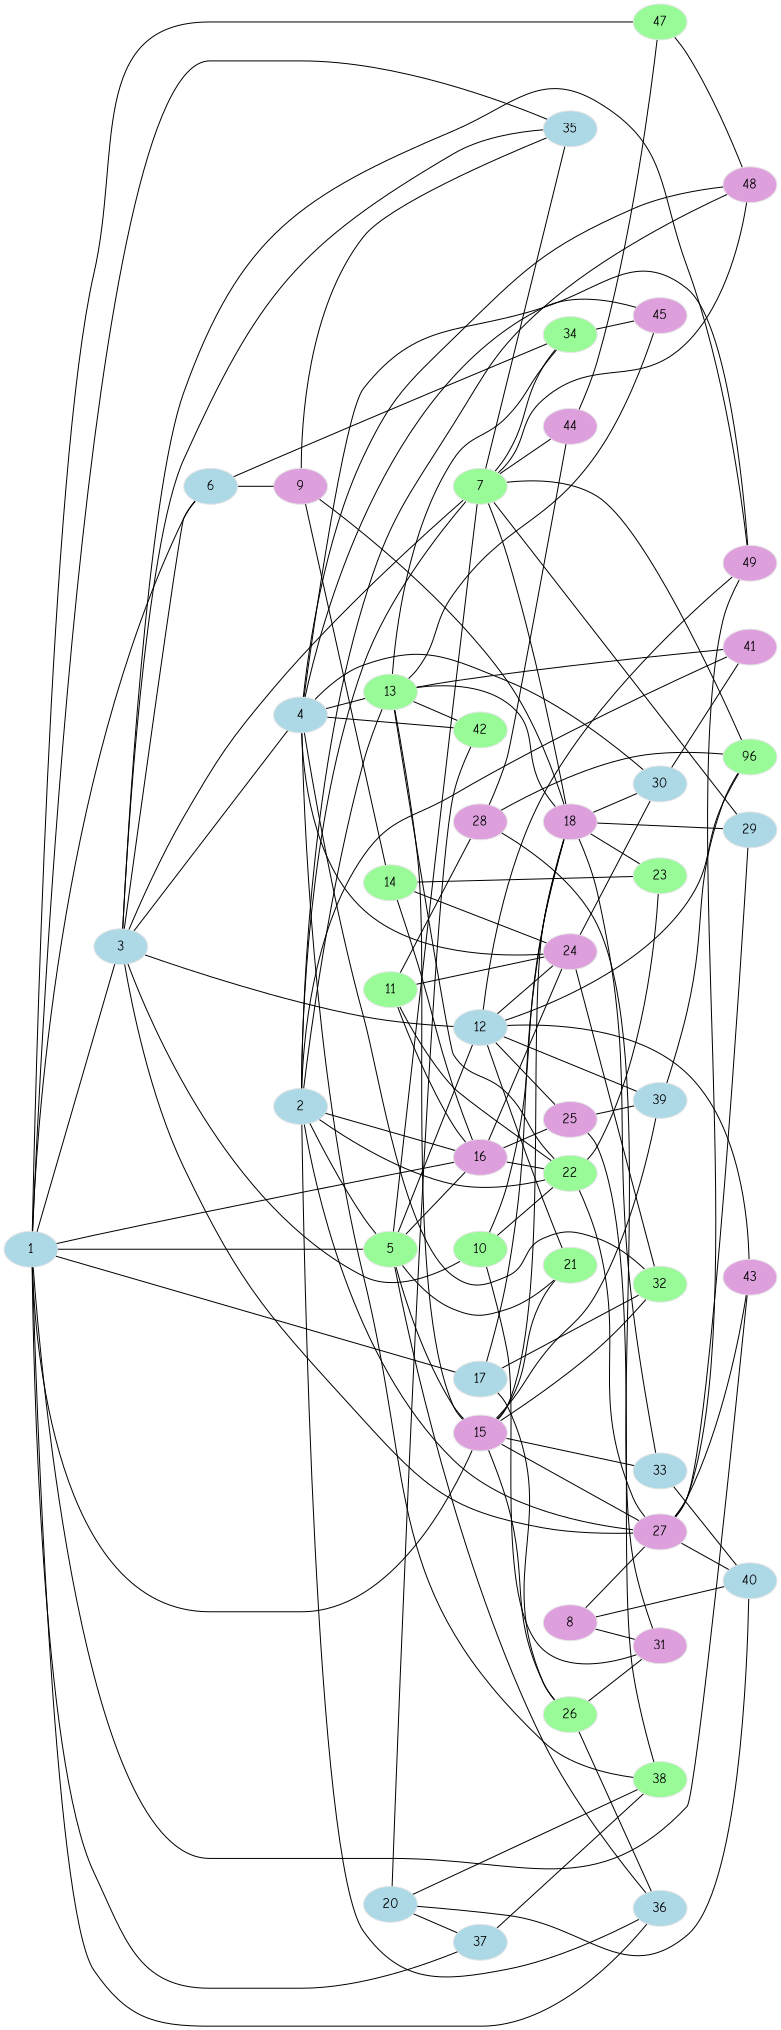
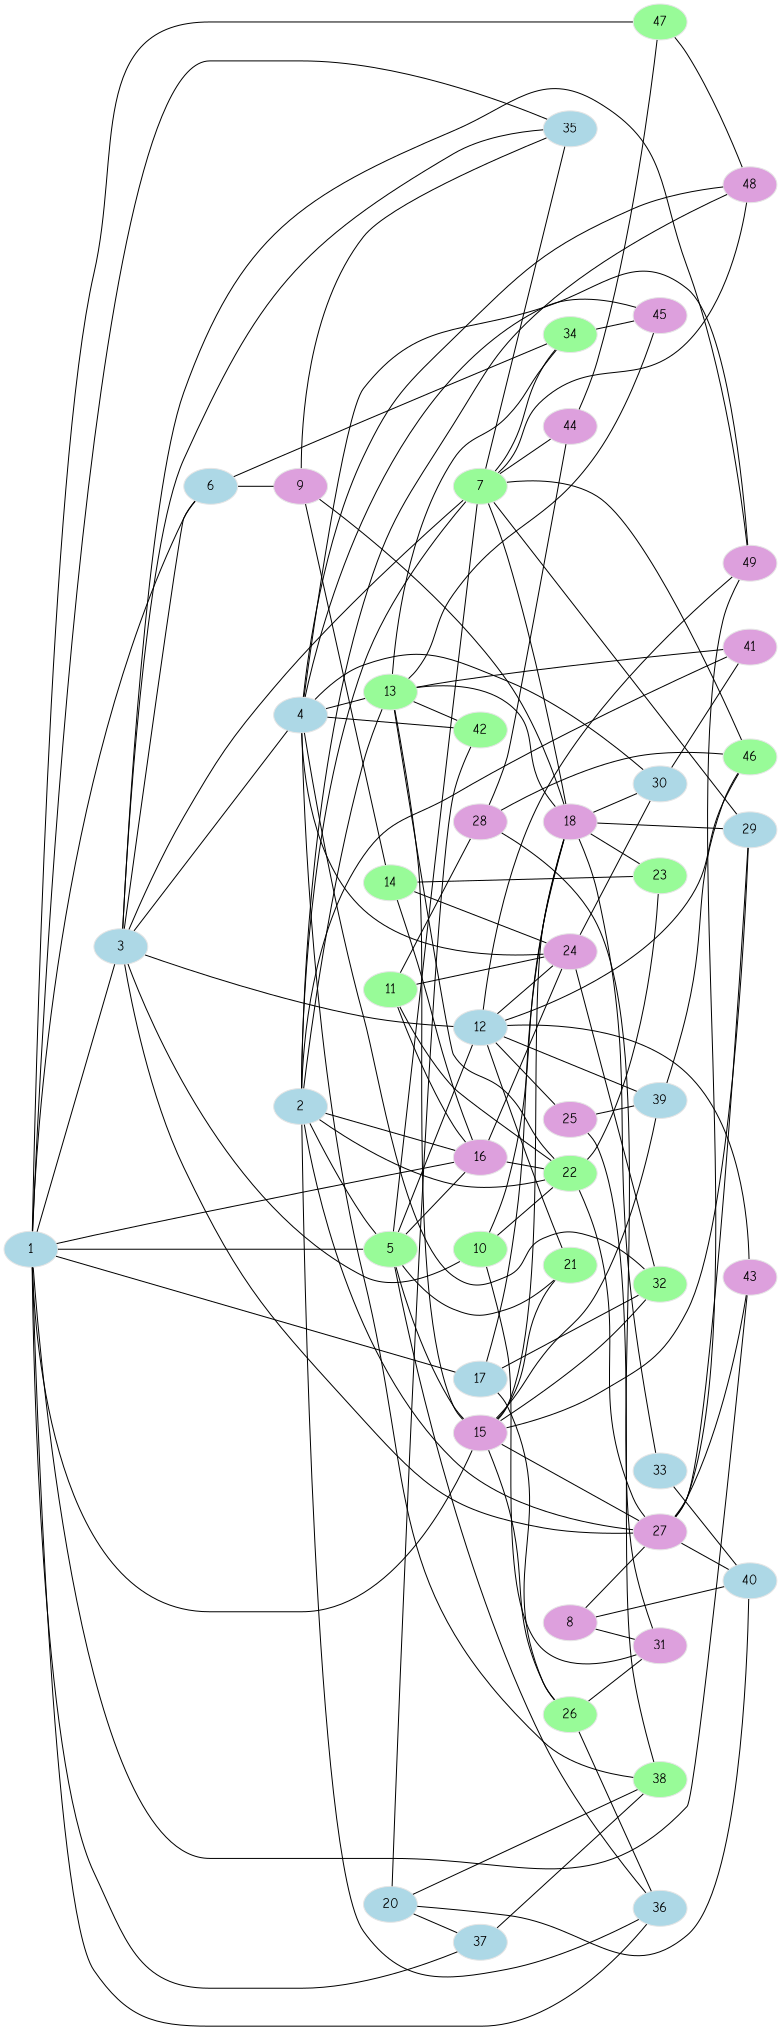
node "96": label "96" -> "46"
edge "25" -- "16": removed
edge "15" -- "33": now "15" -- "29"
